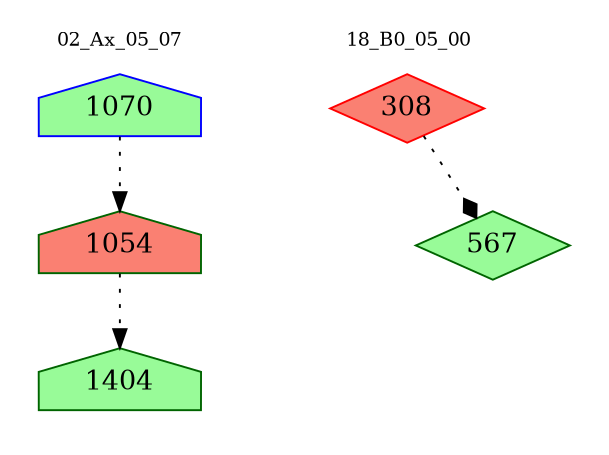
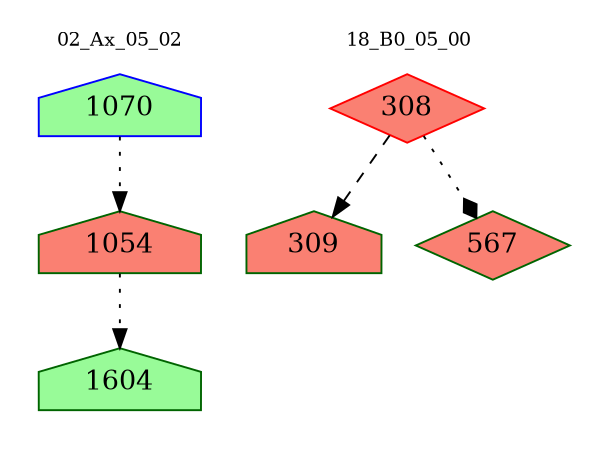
cluster "02_Ax_05_07": label "02_Ax_05_07" -> "02_Ax_05_02"
node "309": added
node "567": fillcolor palegreen -> salmon
node "1404": label "1404" -> "1604"
